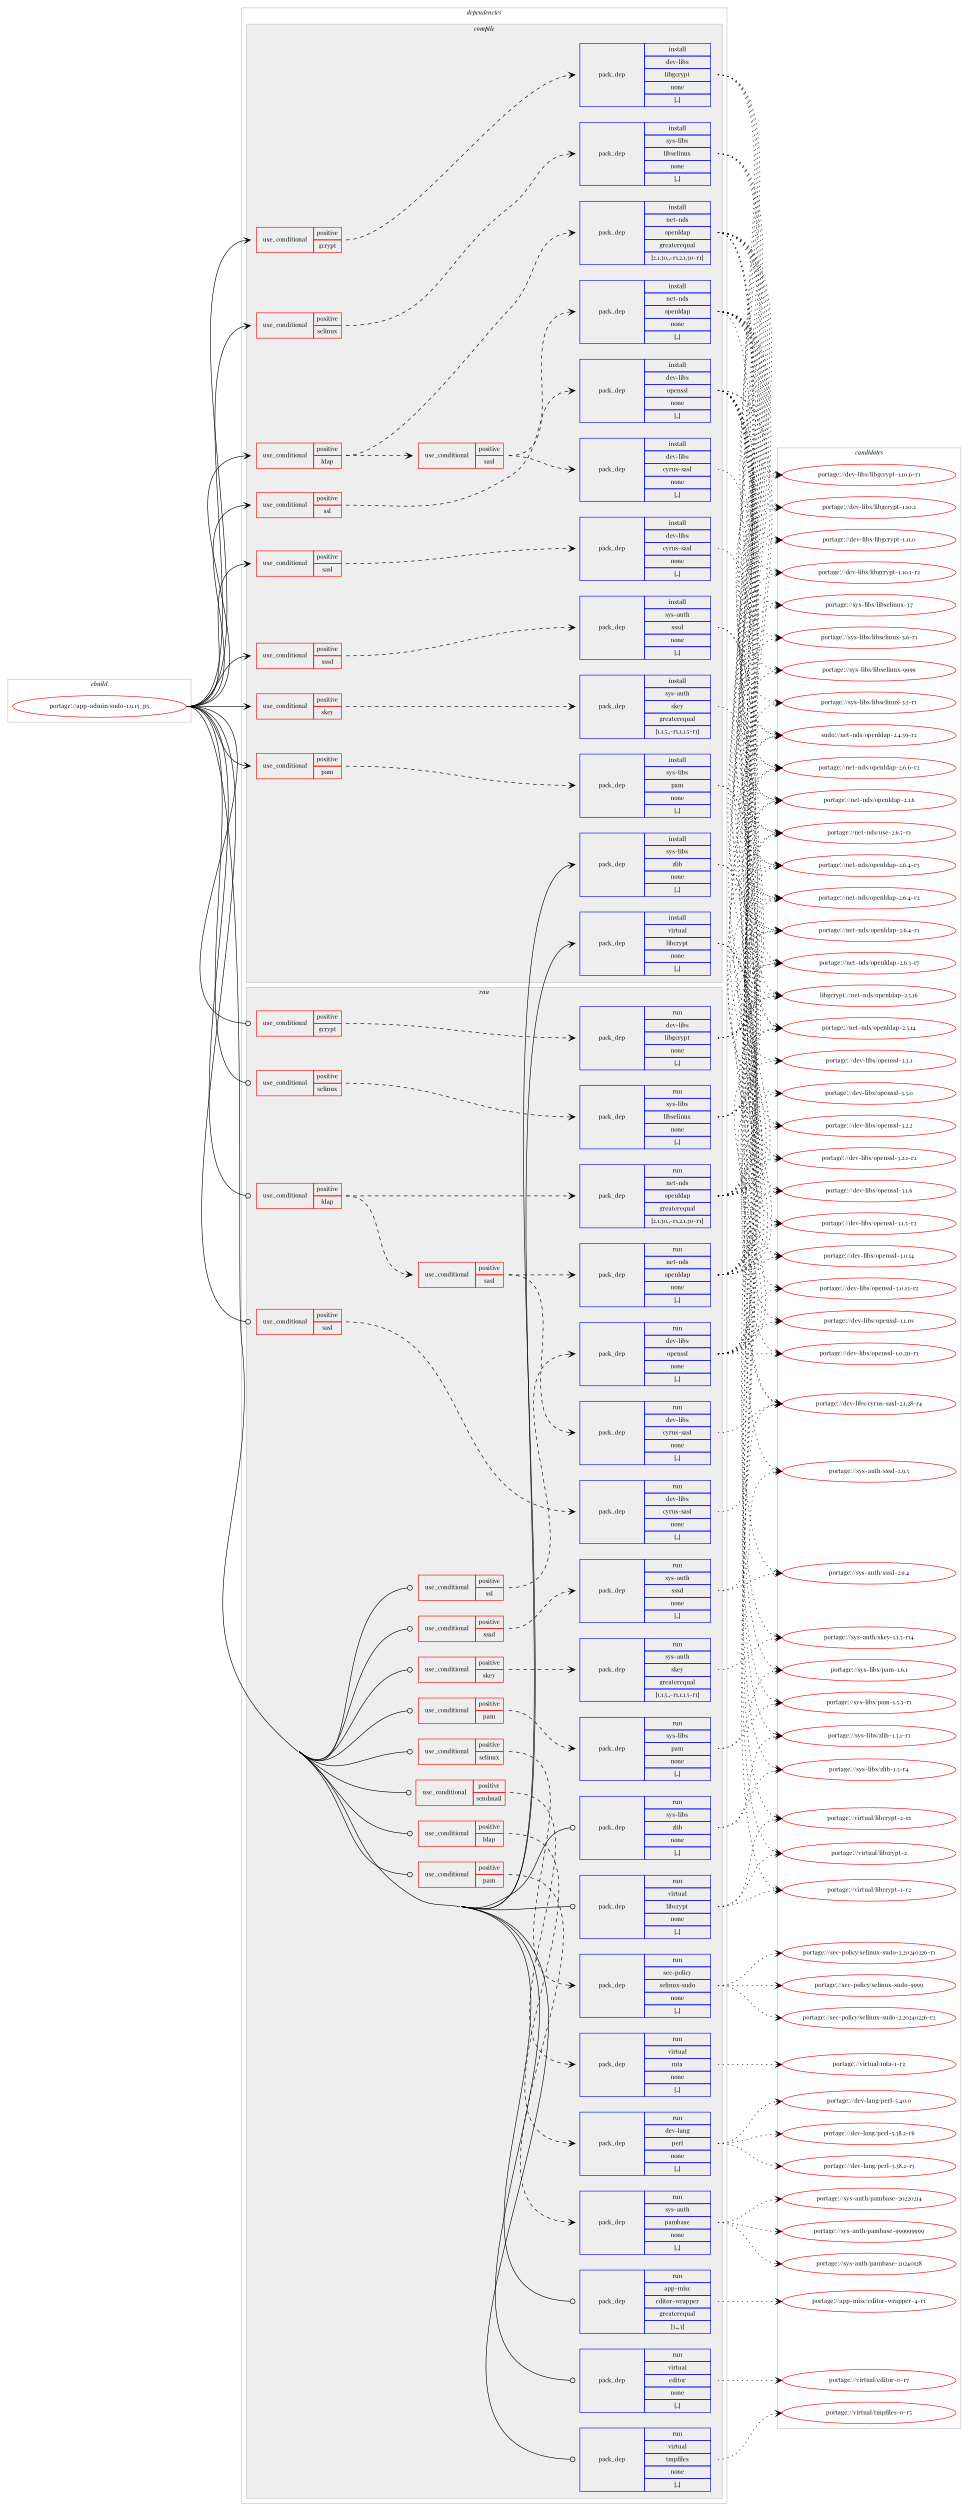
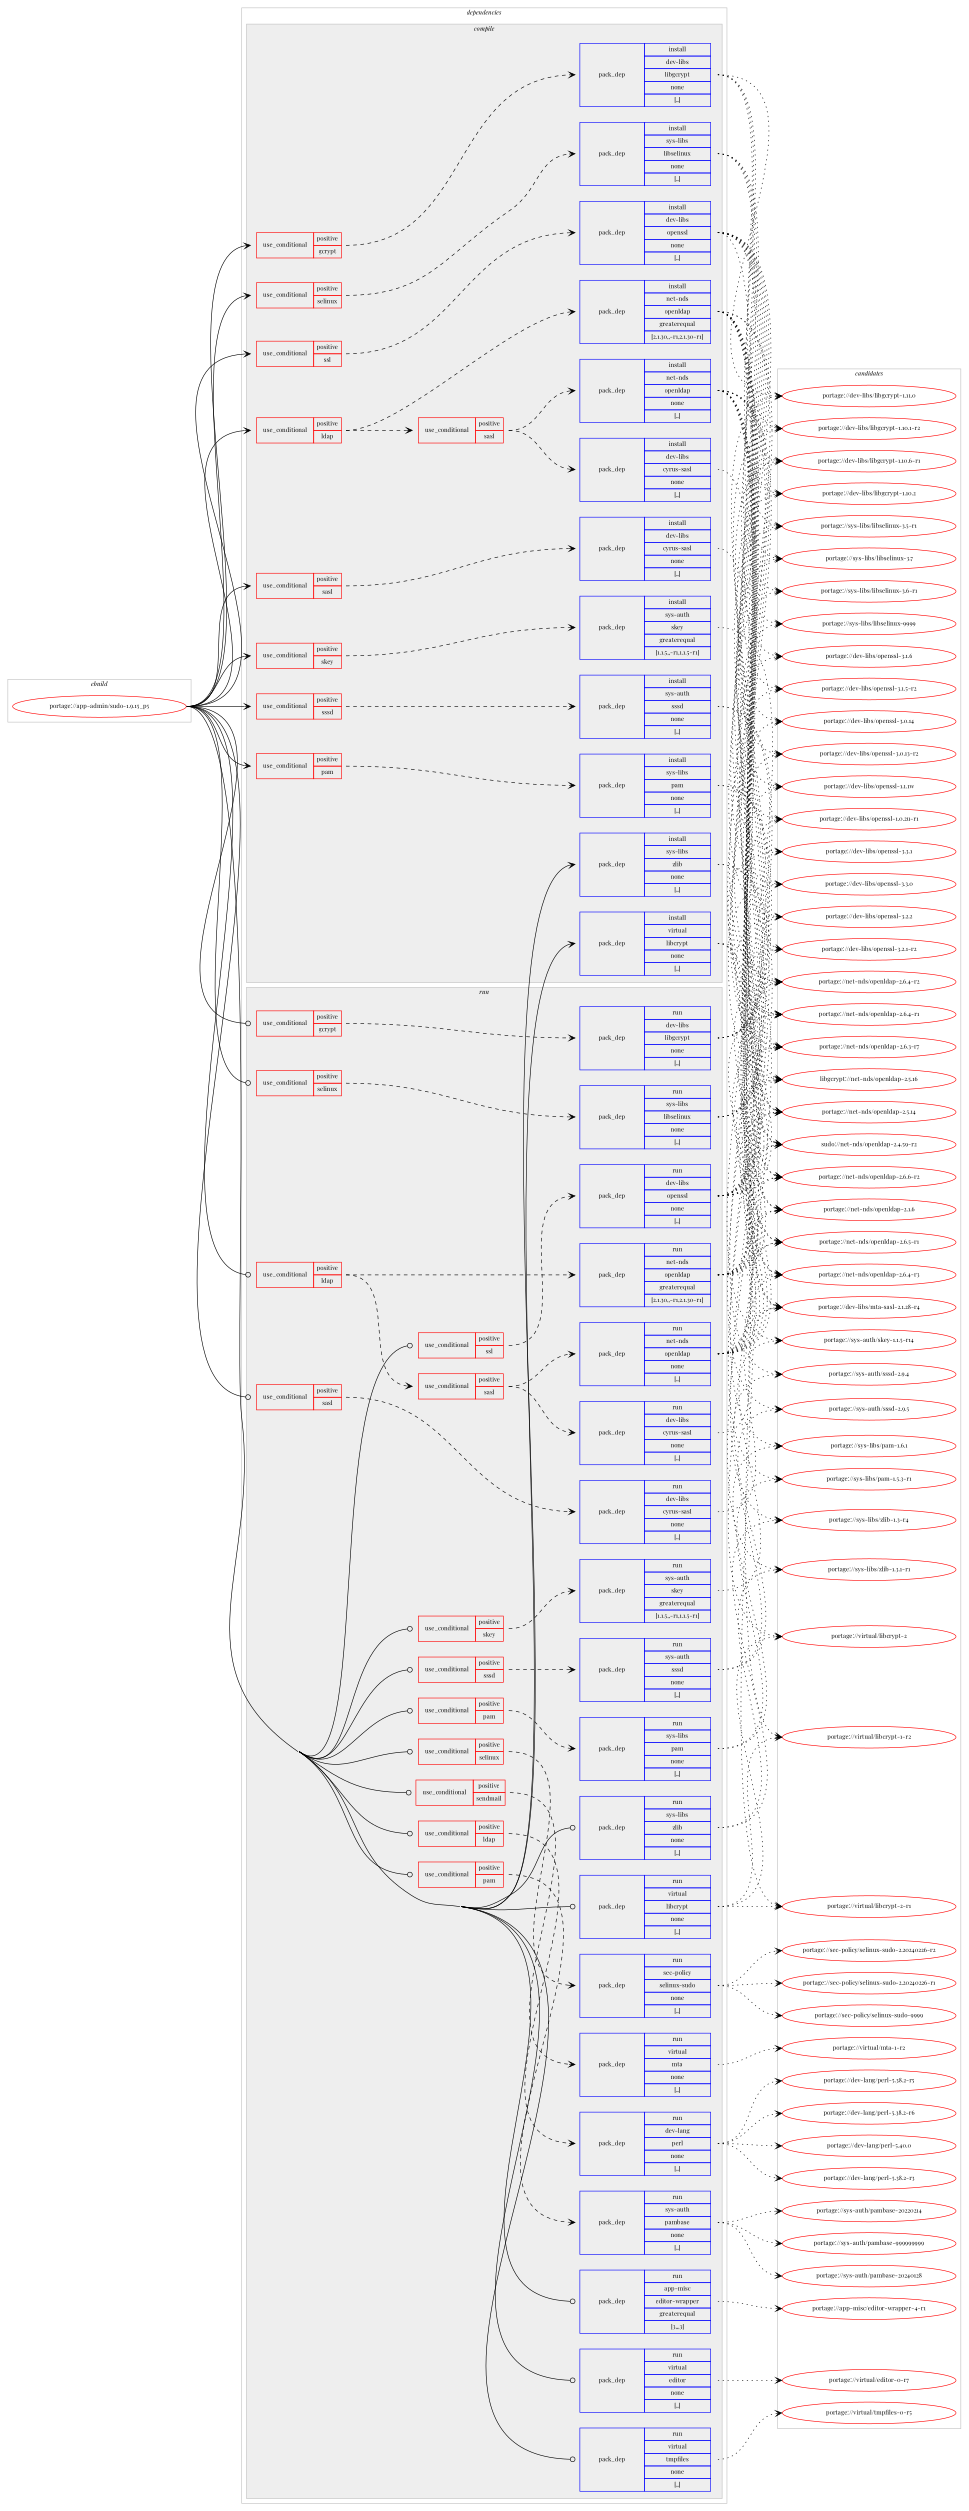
node "portage://net-nds/use-2.6.5-r1": label "portage://net-nds/use-2.6.5-r1" -> "portage://net-nds/openldap-2.6.5-r1"
node "portage://dev-libs/cyrus-sasl-2.1.28-r4": label "portage://dev-libs/cyrus-sasl-2.1.28-r4" -> "portage://dev-libs/mta-sasl-2.1.28-r4"
node "portage://dev-lang/perl-5.38.2-r5": added
